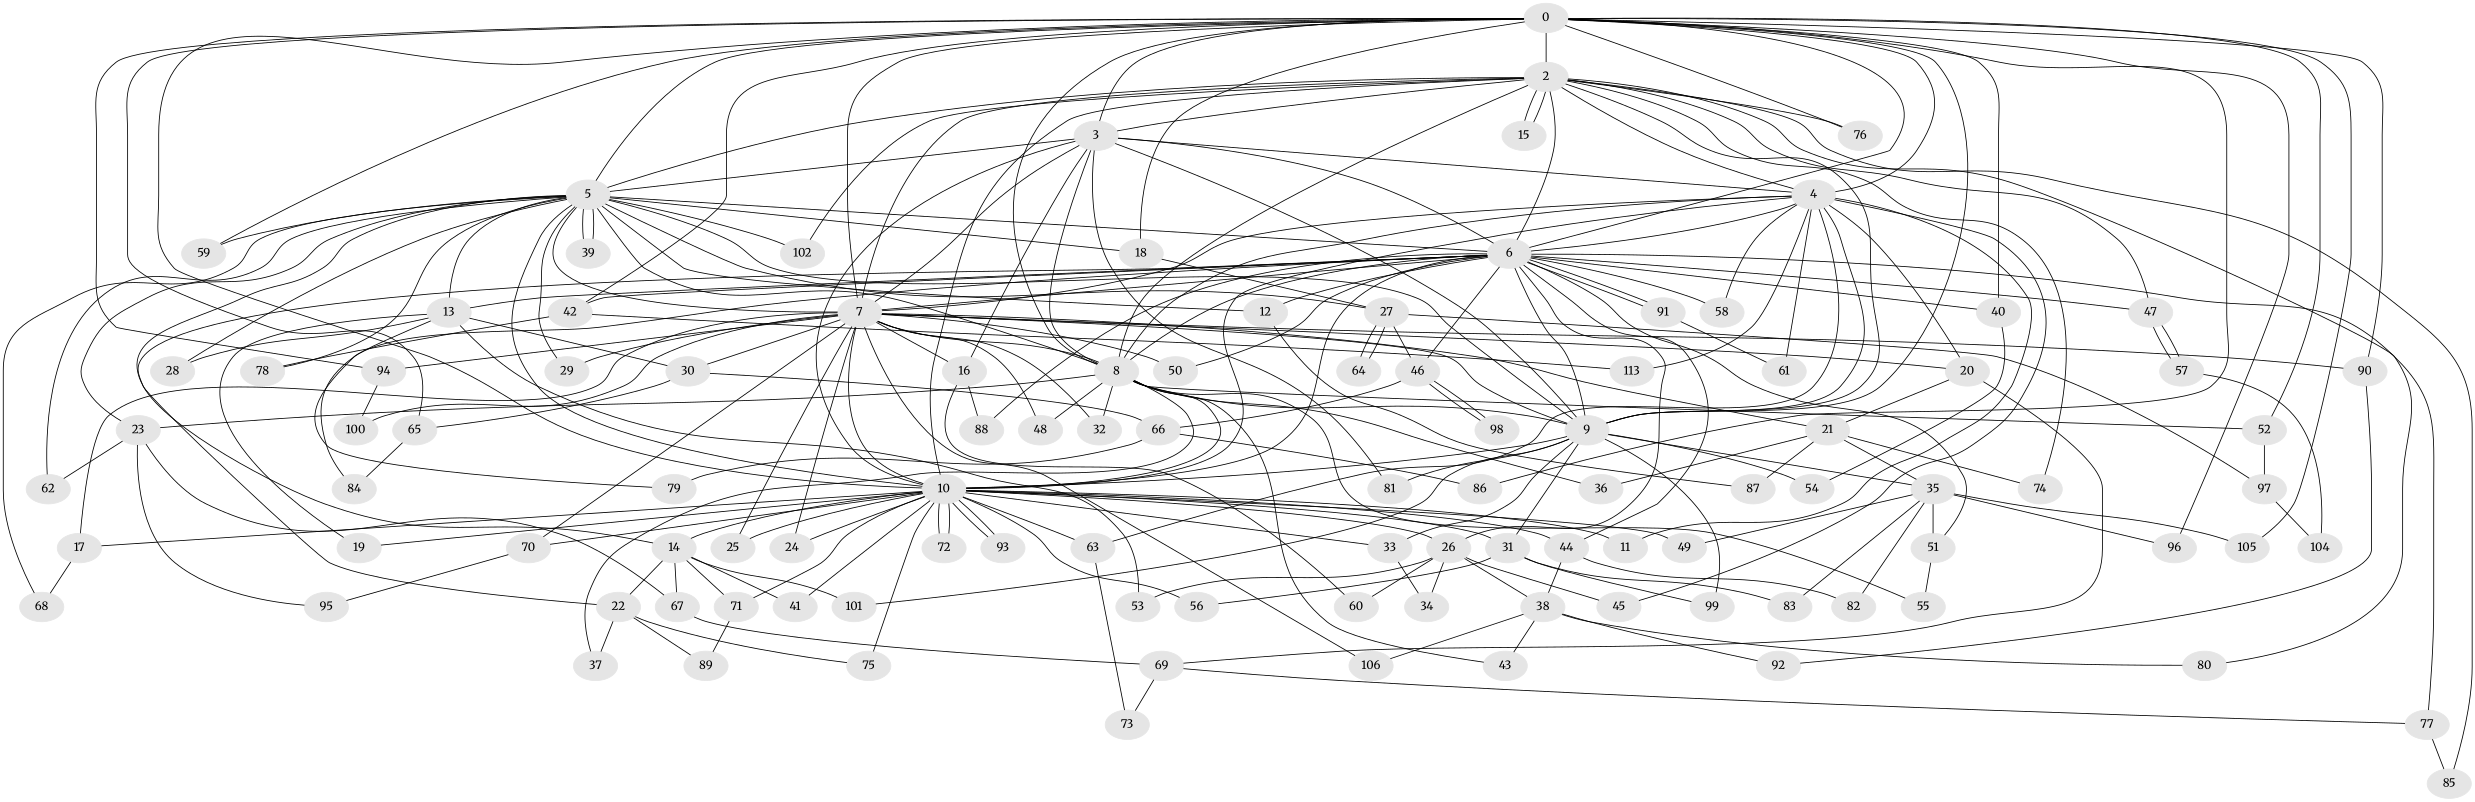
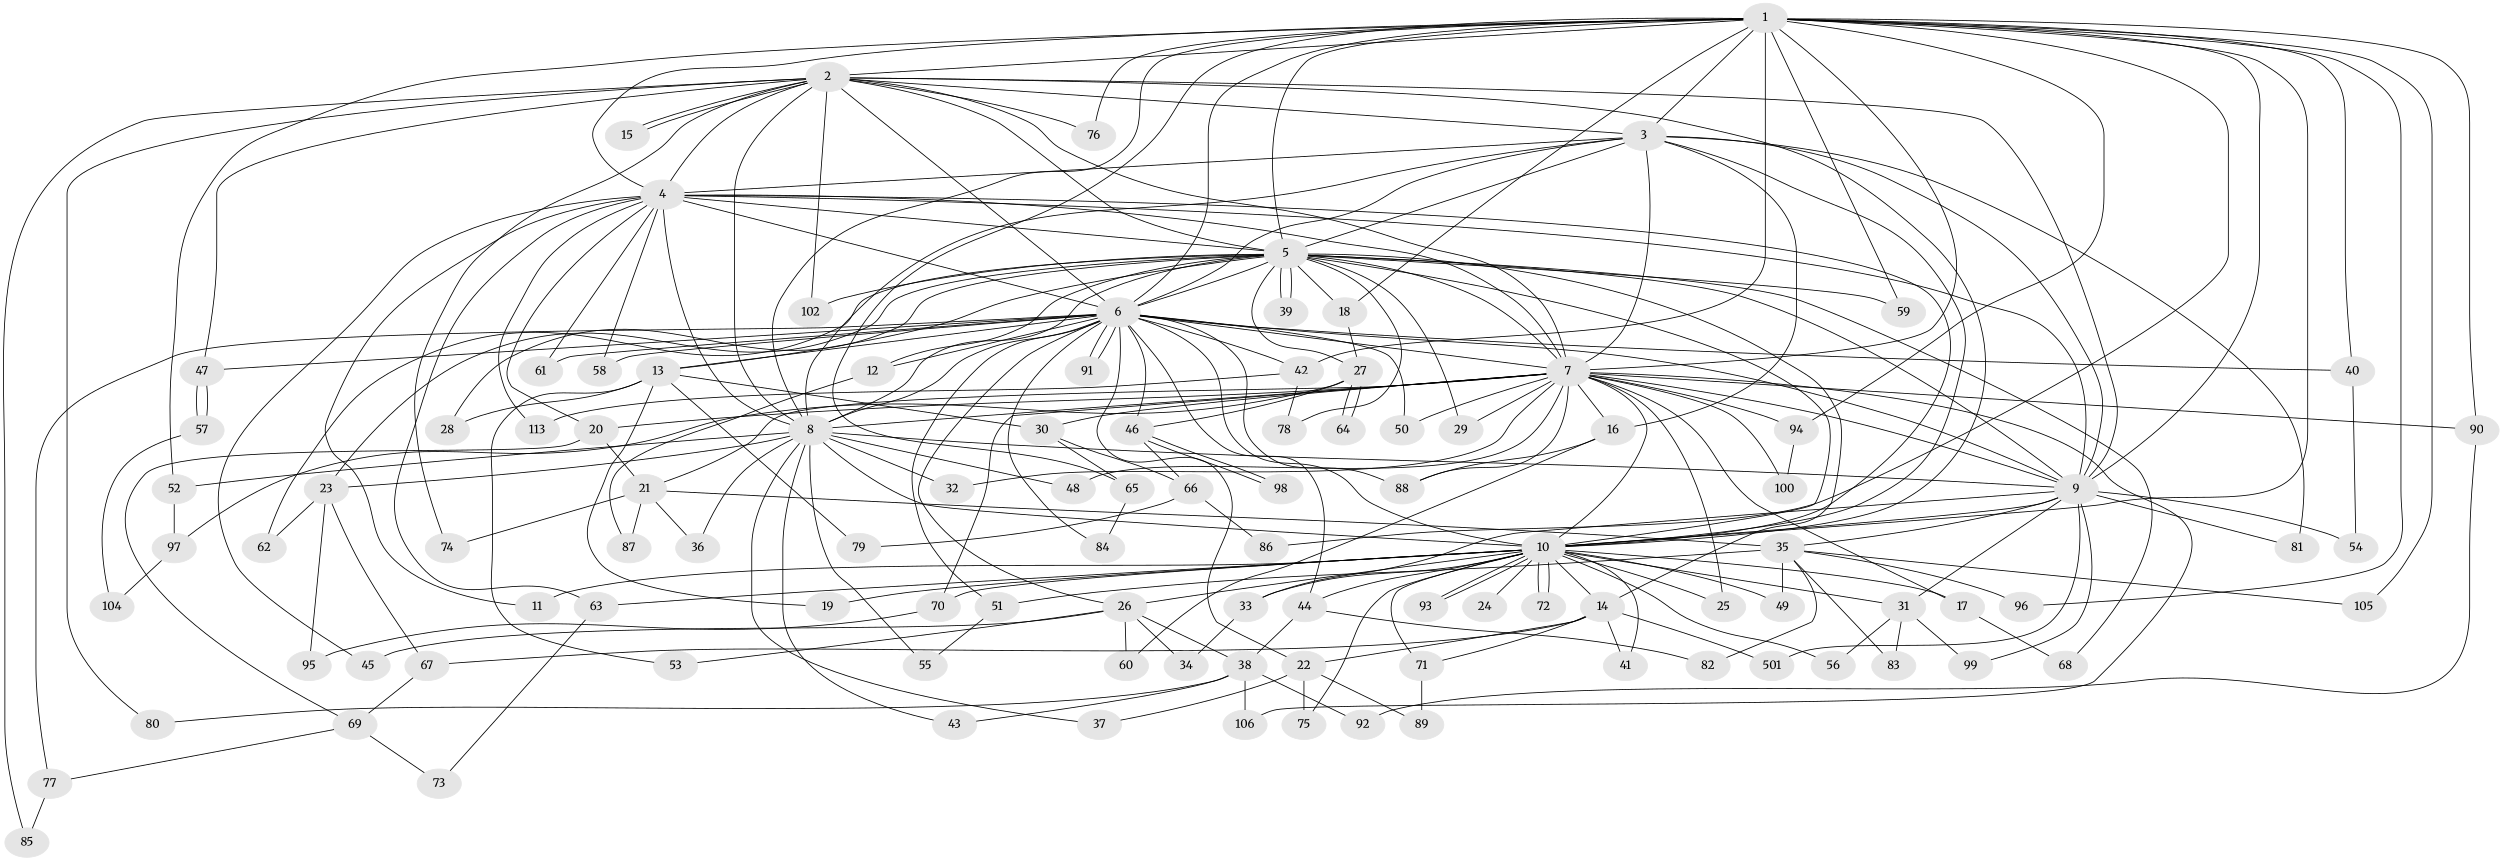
node "0": label "0" -> "1"
edge "4" -- "5": added
edge "91" -- "61": now "6" -- "61"
edge "7" -- "24": now "7" -- "88"
node "101": label "101" -> "501"
